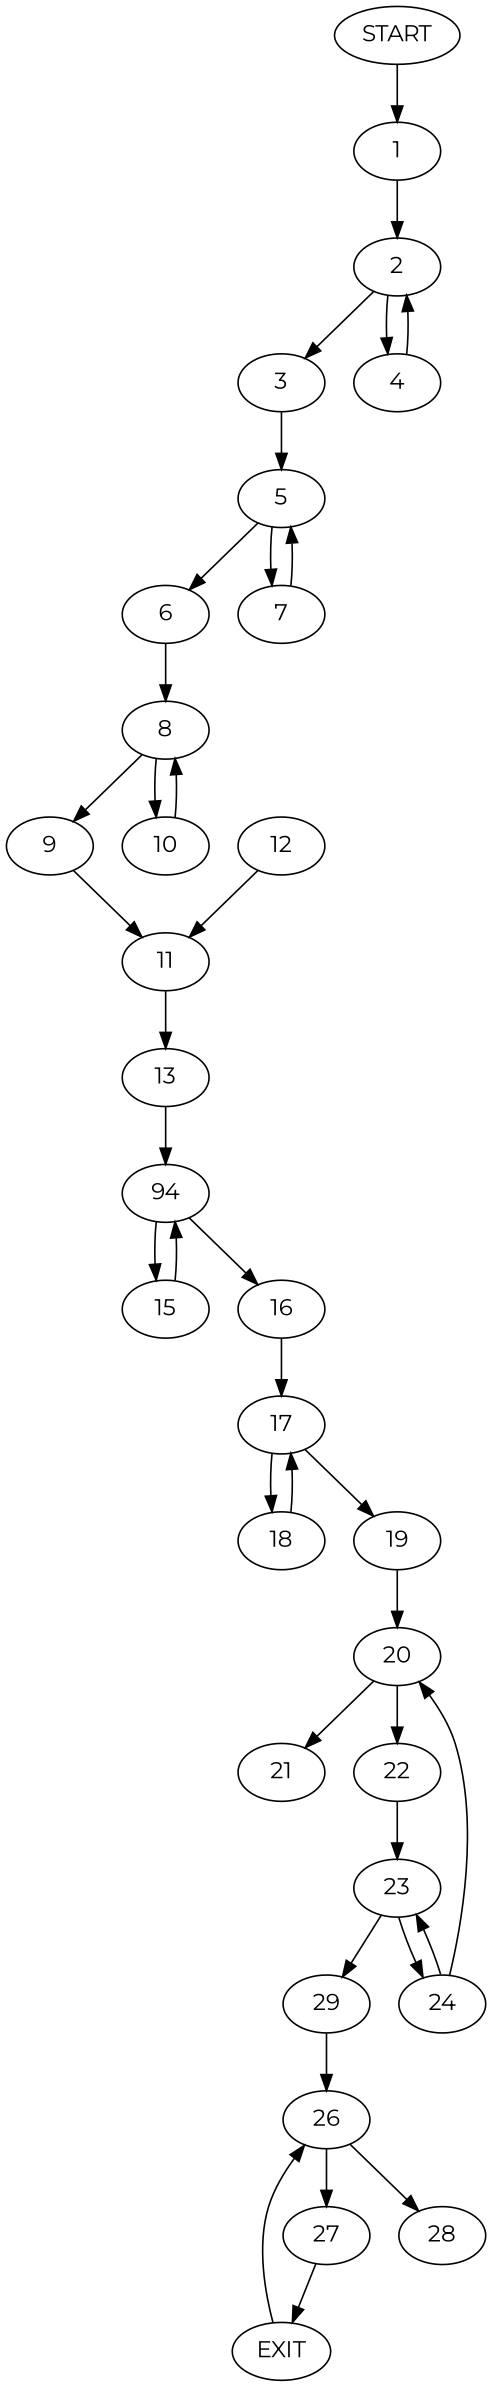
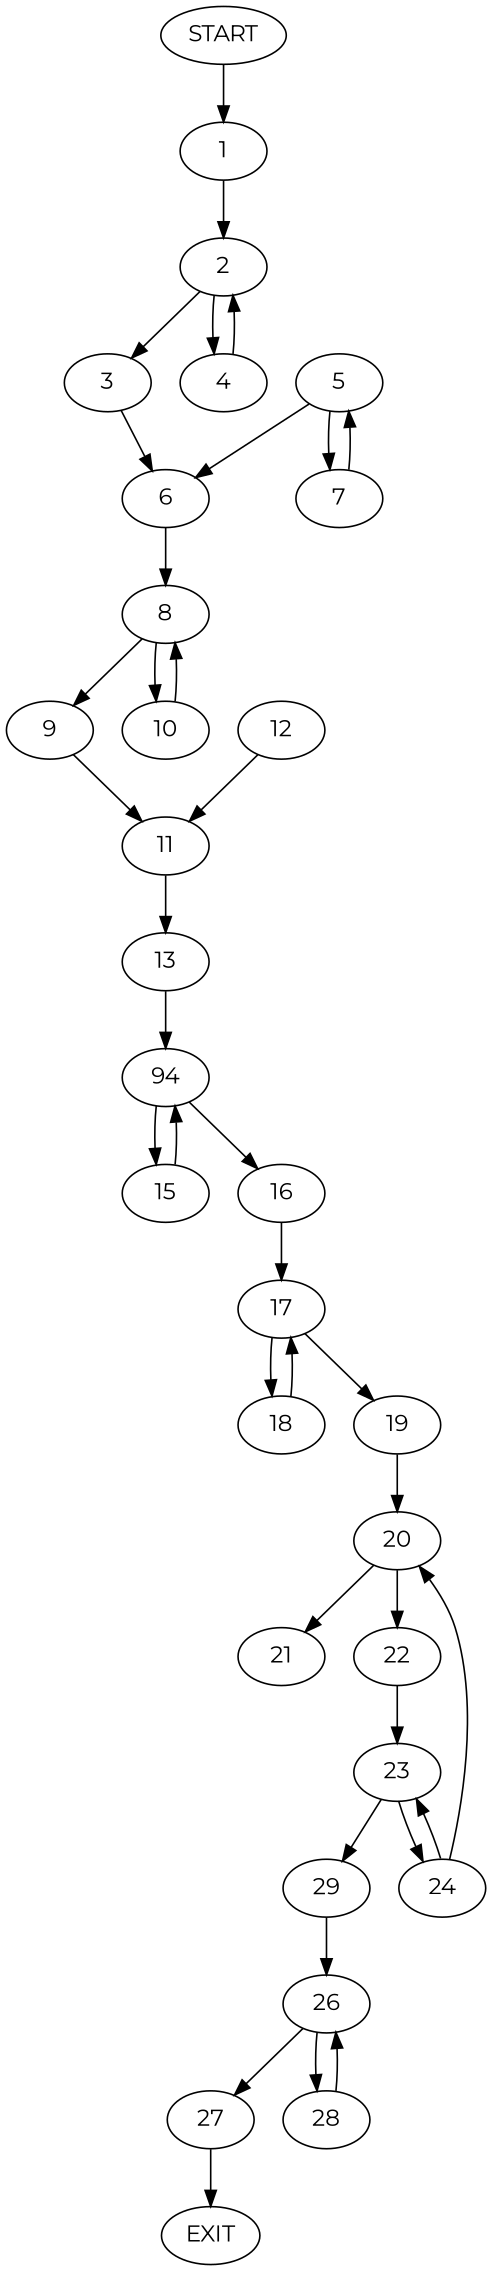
edge "3" -> "5": now "3" -> "6"
edge "EXIT" -> "26": now "28" -> "26"
